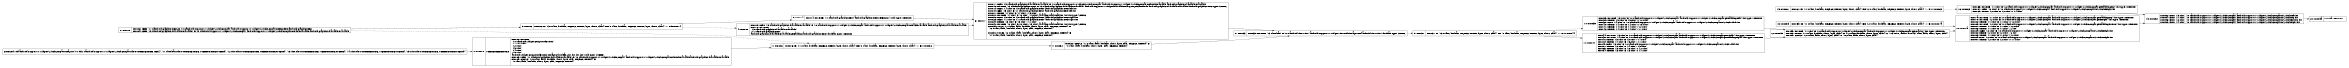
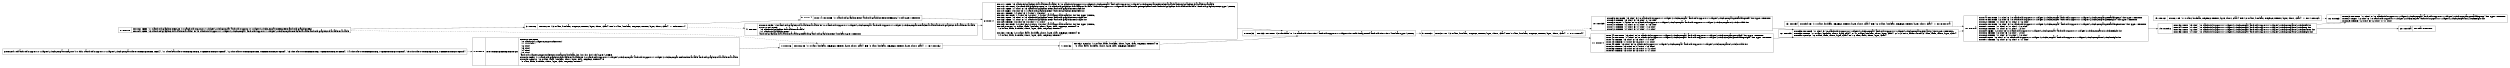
edge "16: 0x0063" -> "19: 0x0092": reversed
node "0: 0x0000": text "MTH_ENTER_BLOCK" -> "IMMUTABLE_ENTER_BLOCK"
